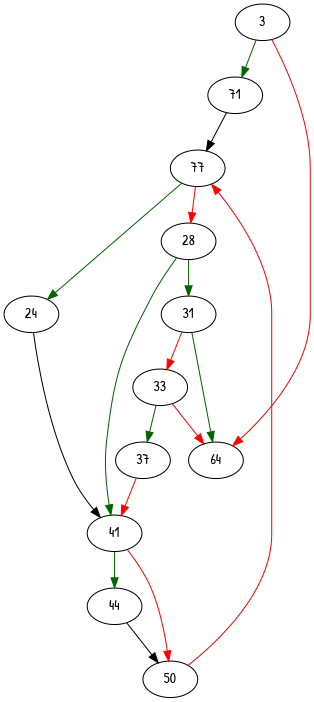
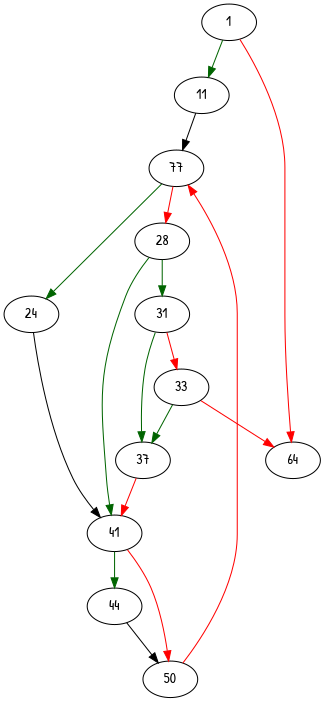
node "3": label "3" -> "1"
node "71": label "71" -> "11"
edge "31" -> "64": now "31" -> "37"
